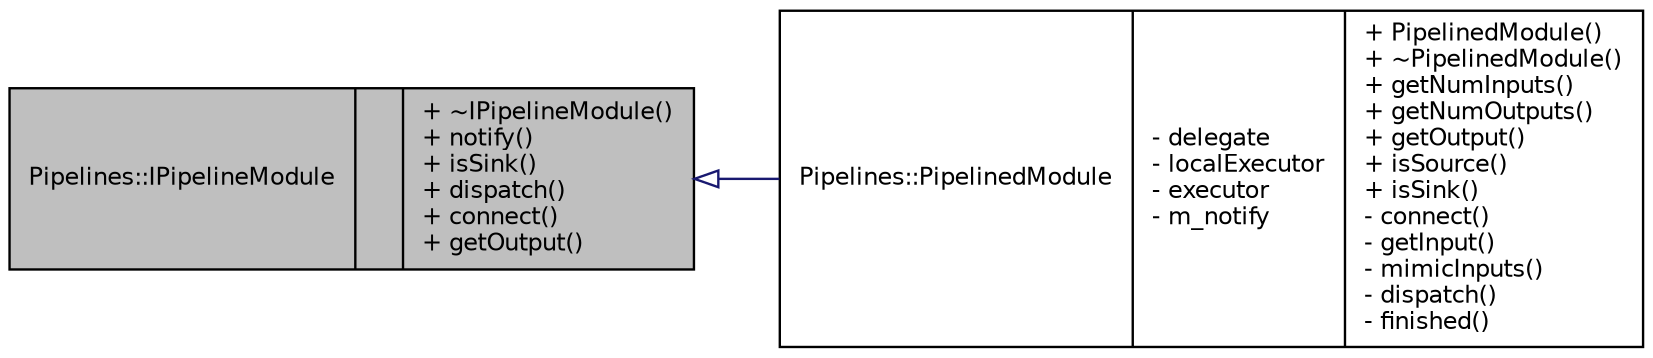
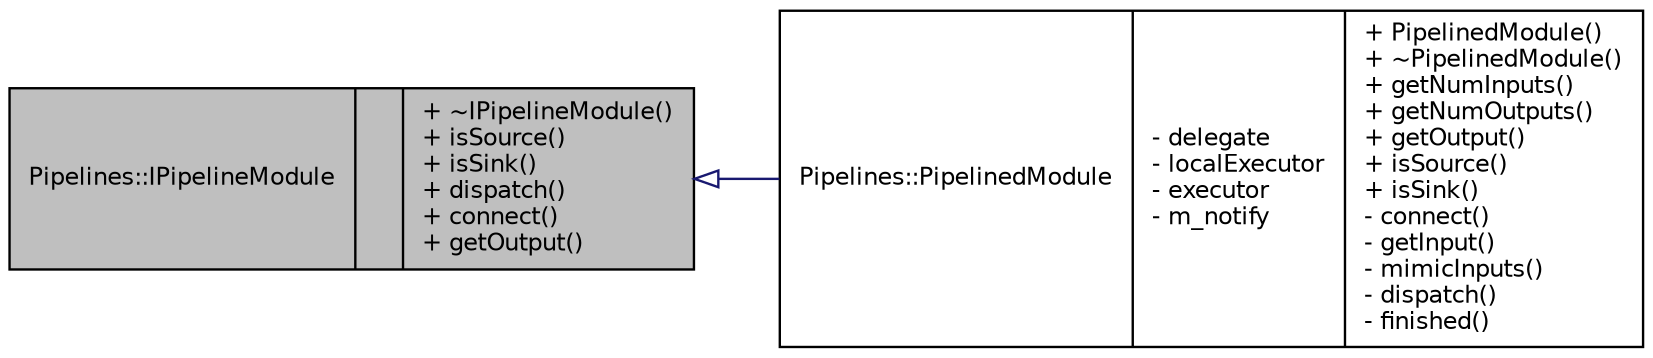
node "Pipelines::IPipelineModule": text "+ notify()" -> "+ isSource()"
